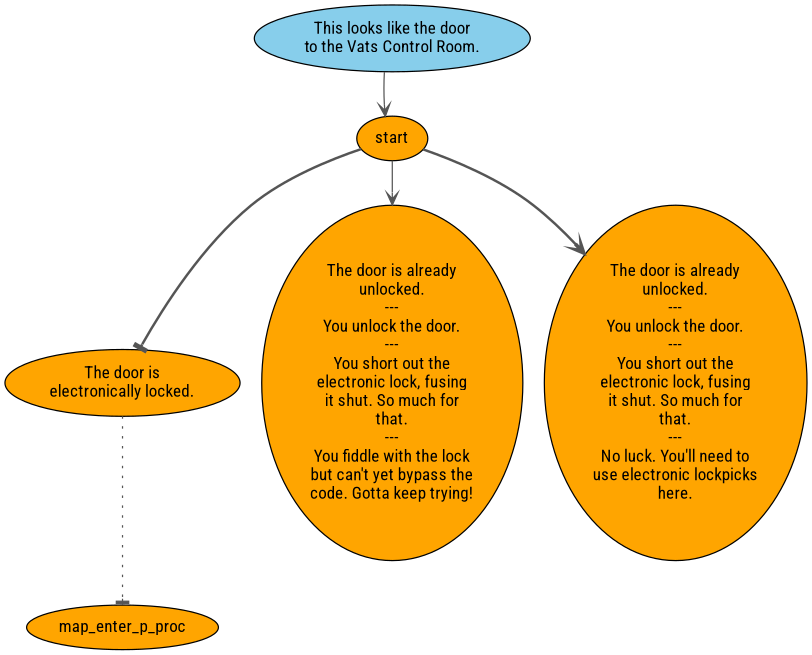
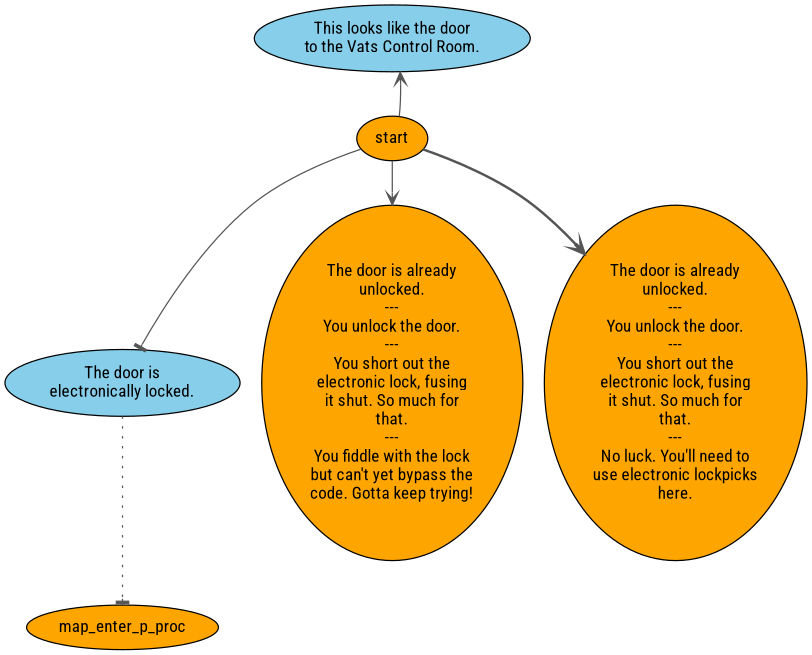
edge "This looks like the door to the Vats Control Room." -> "start": reversed
edge "start" -> "The door is electronically locked.": style bold -> solid
node "The door is electronically locked.": fillcolor orange -> skyblue
